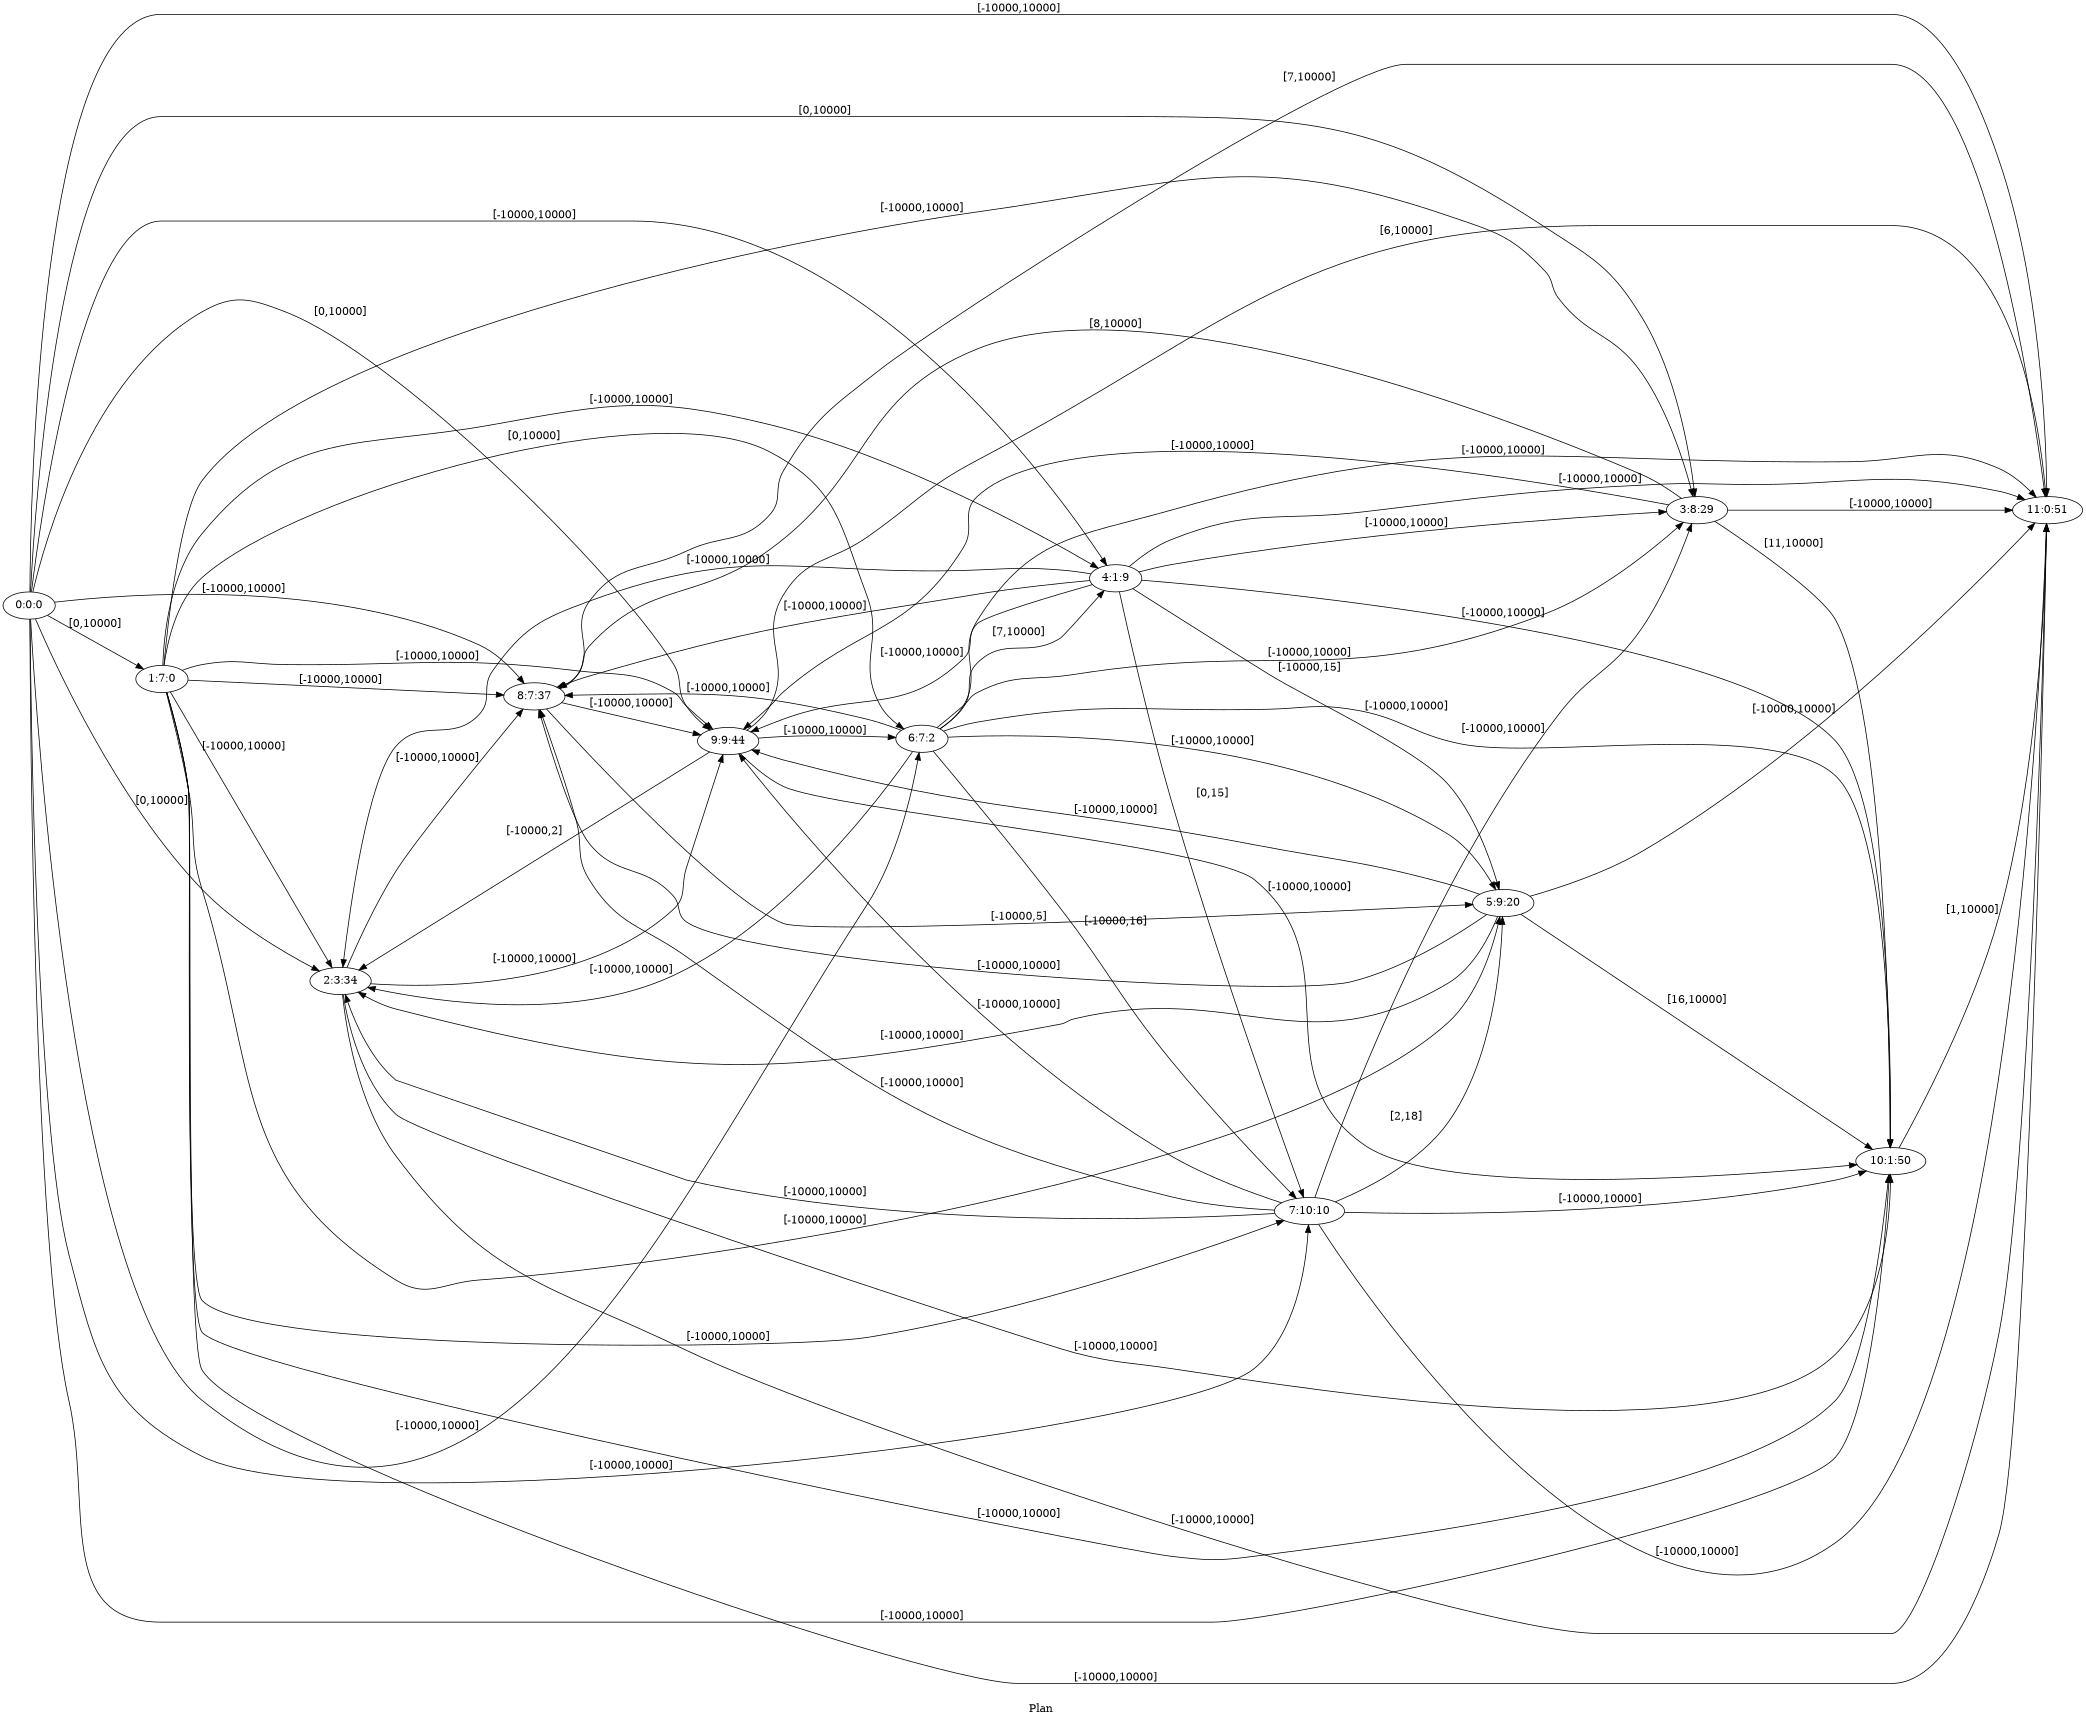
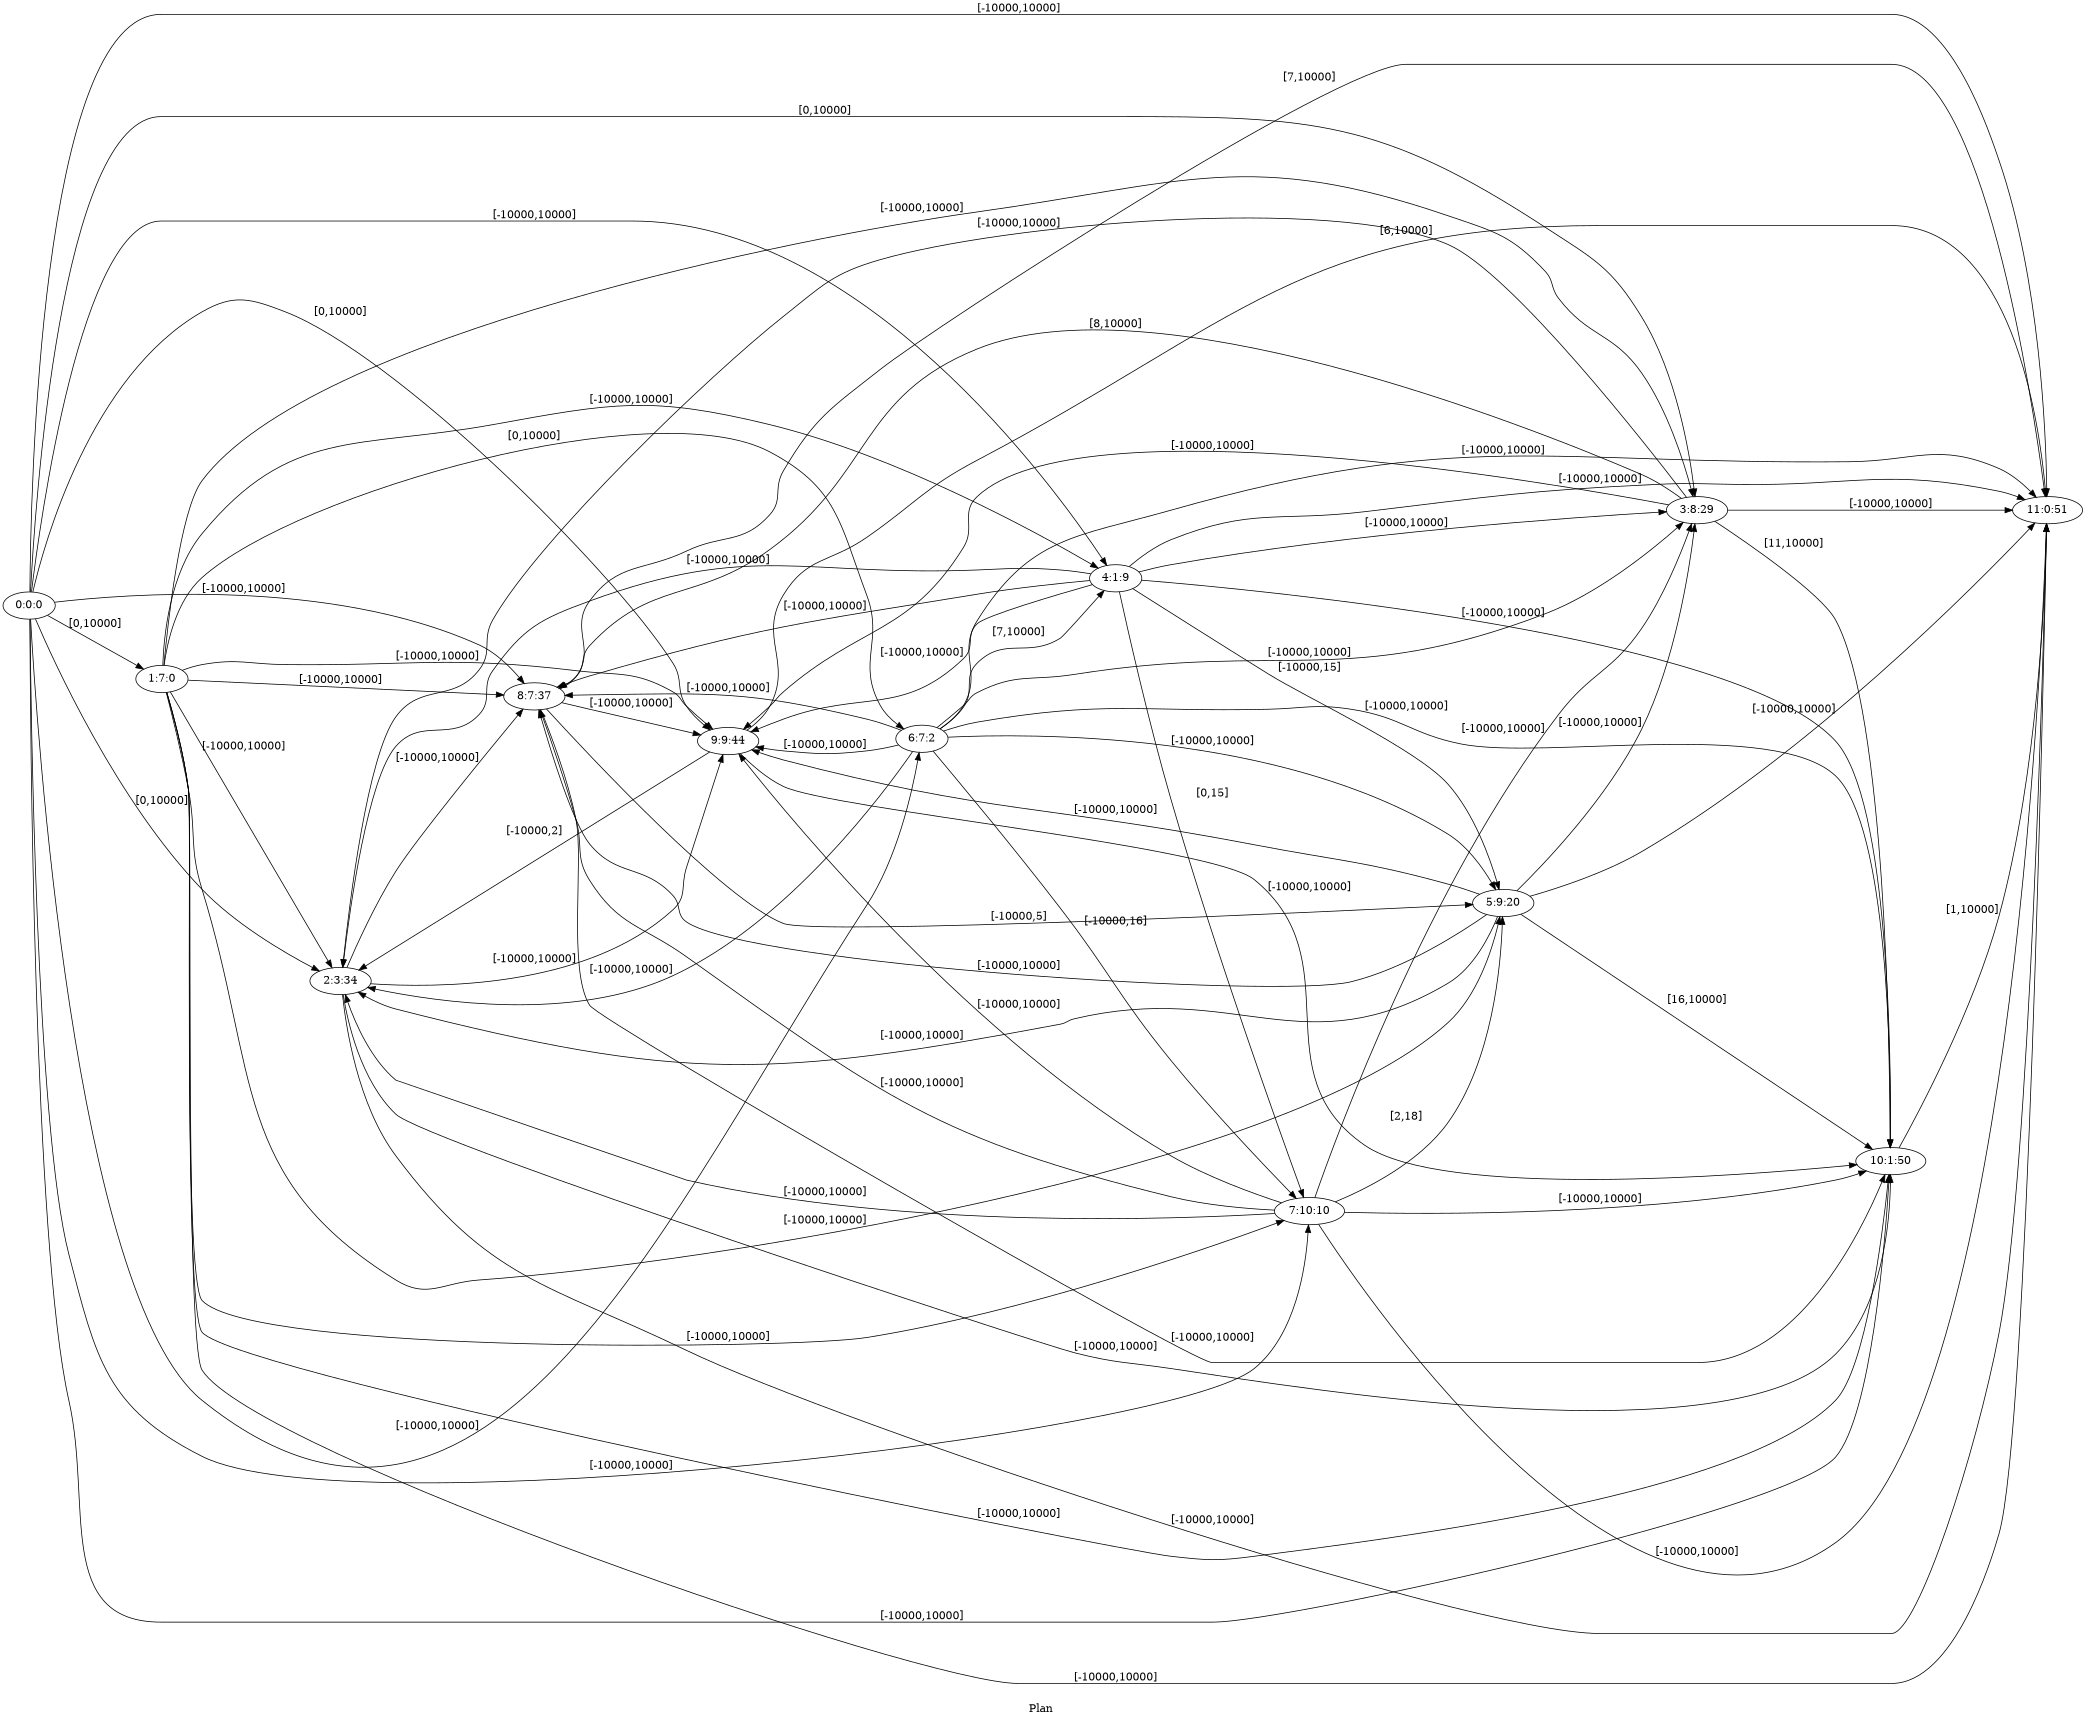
edge "3:8:29" -> "2:3:34": added, label "[-10000,10000]"
edge "5:9:20" -> "3:8:29": added, label "[-10000,10000]"
edge "9:9:44" -> "6:7:2": reversed
edge "8:7:37" -> "10:1:50": added, label "[-10000,10000]"
